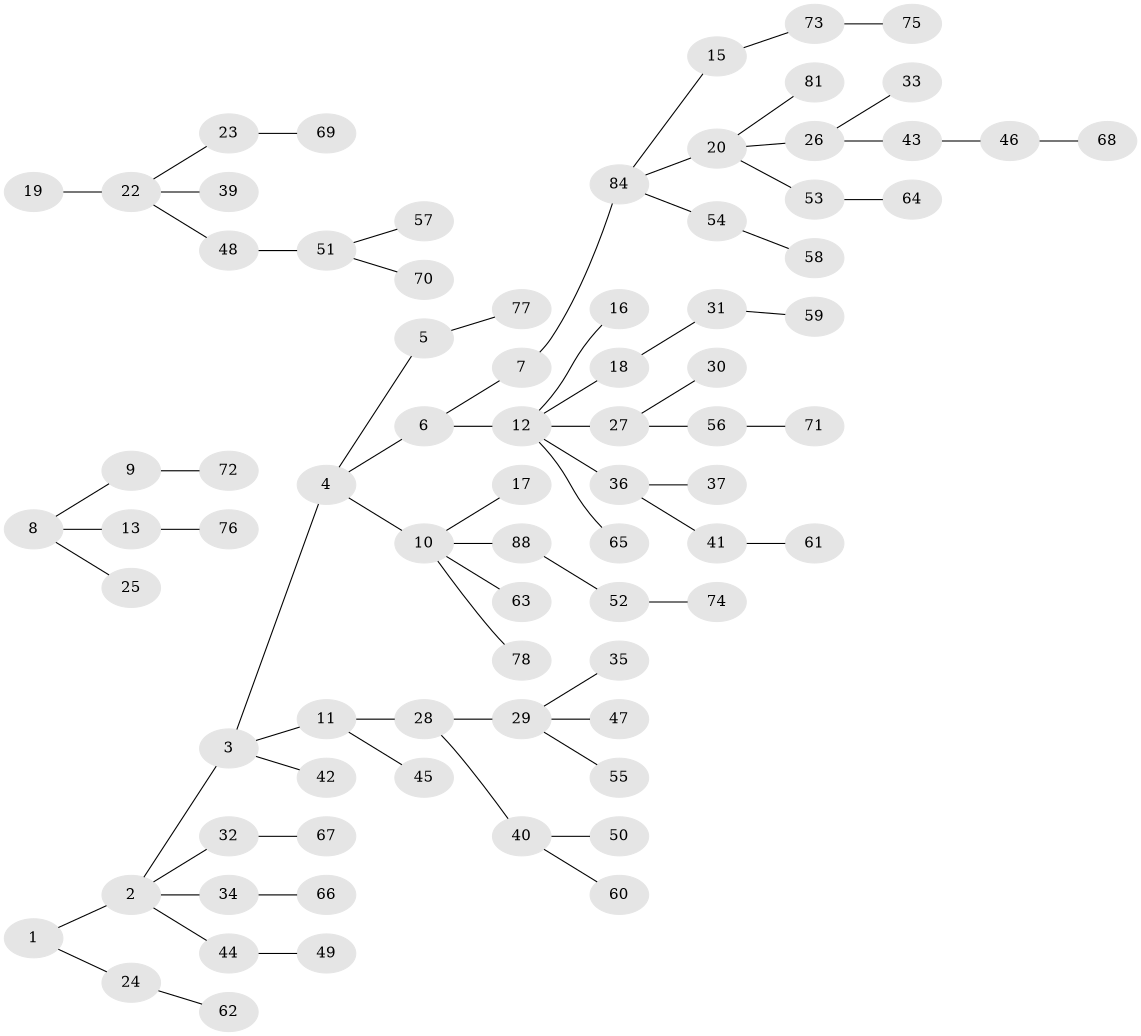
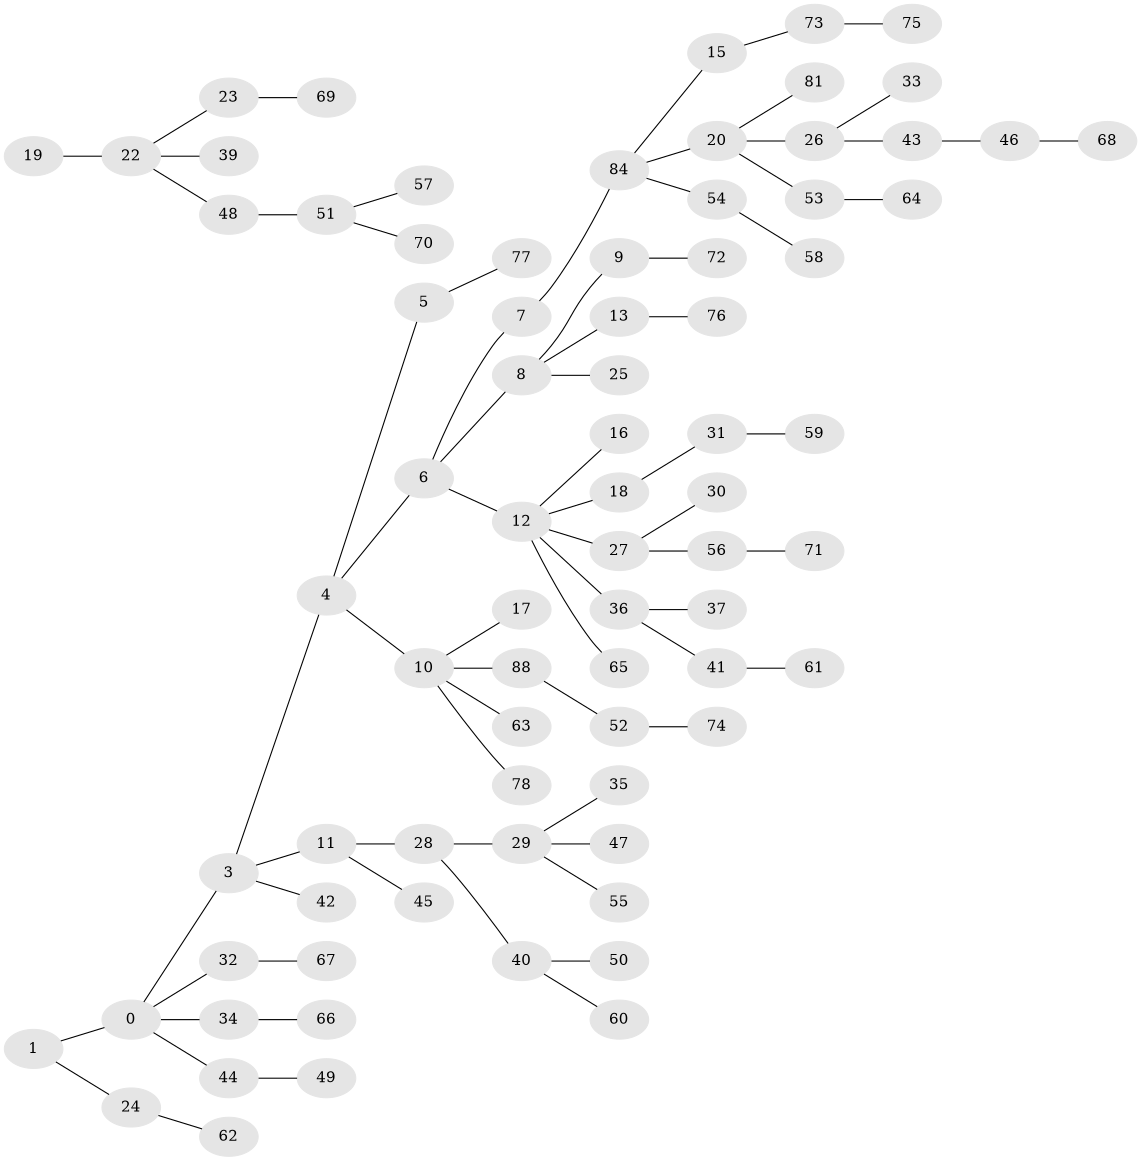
edge "8" -- "6": added
node "2": label "2" -> "0"
